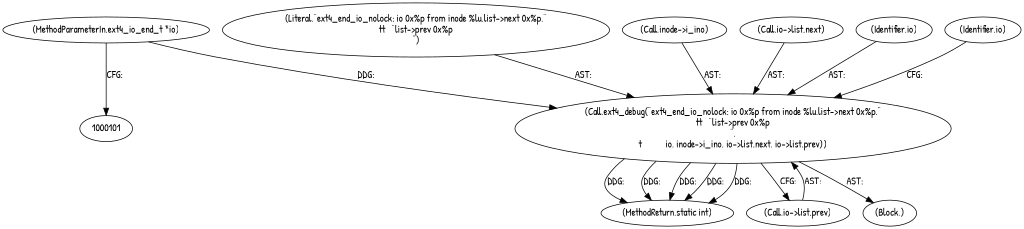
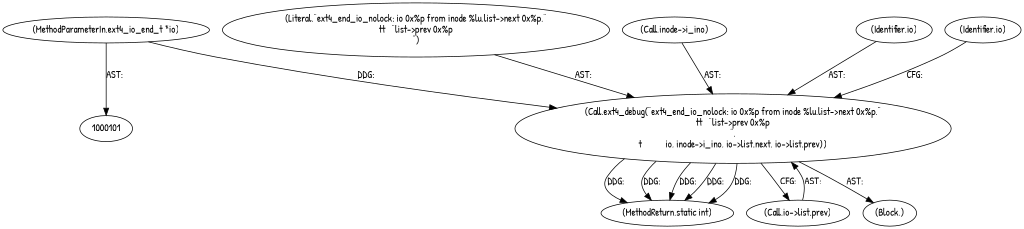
node "(Call,io->list.next)": removed
edge "(MethodParameterIn,ext4_io_end_t *io)" -> "1000101": label "CFG: " -> "AST: "
